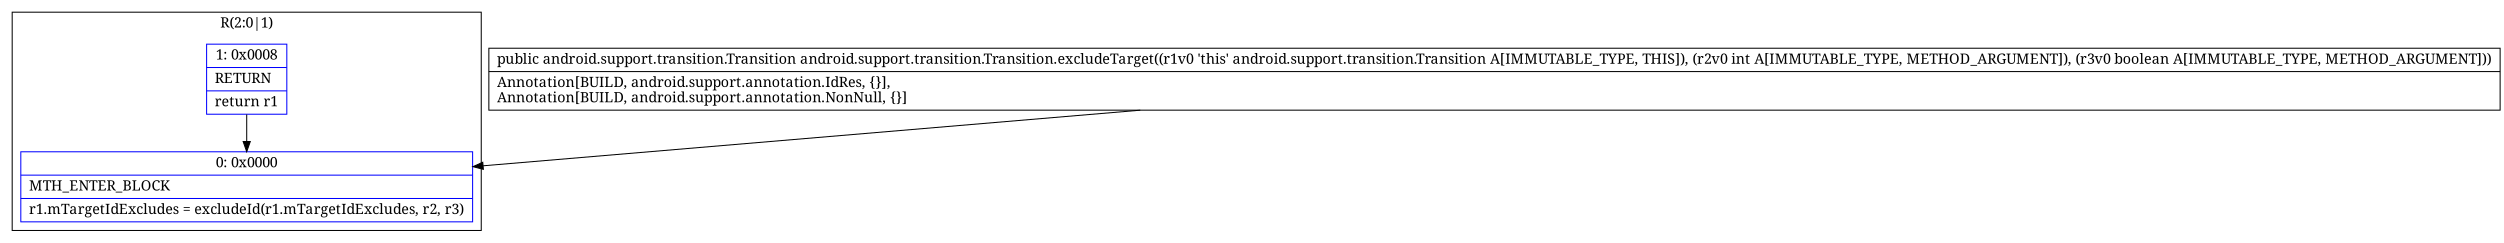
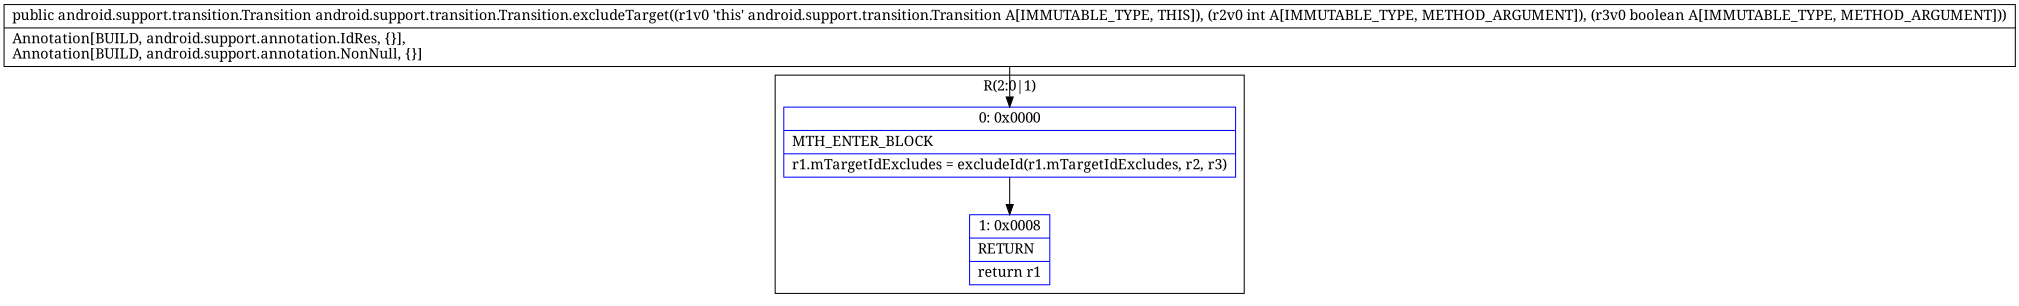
edge "1: 0x0008" -> "0: 0x0000": reversed
